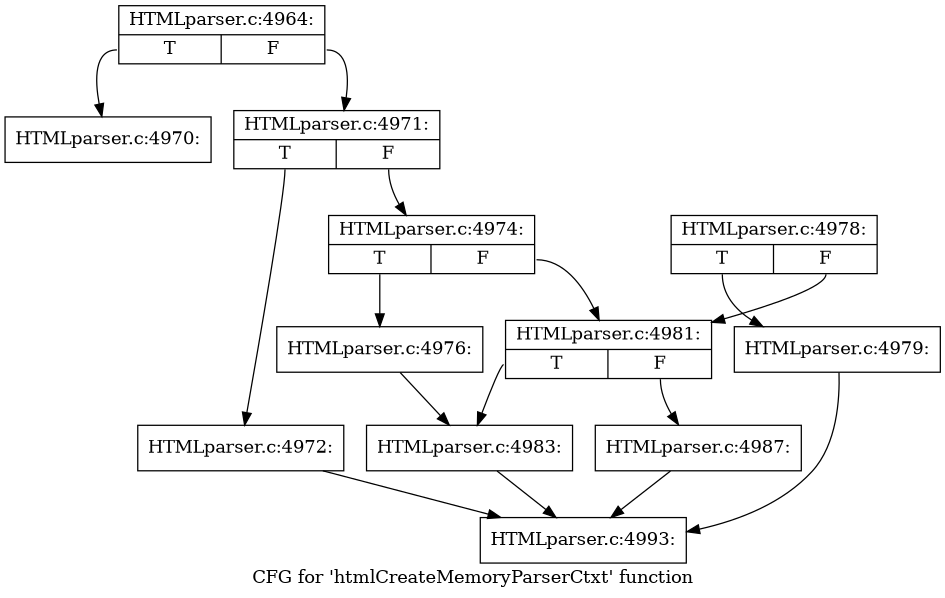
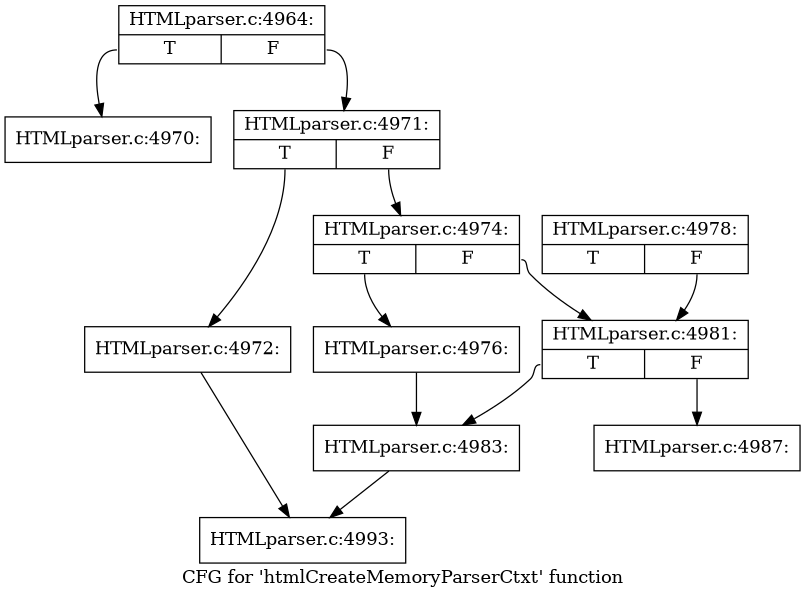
node "HTMLparser.c:4979:": removed
edge "HTMLparser.c:4987:" -> "HTMLparser.c:4993:": removed
